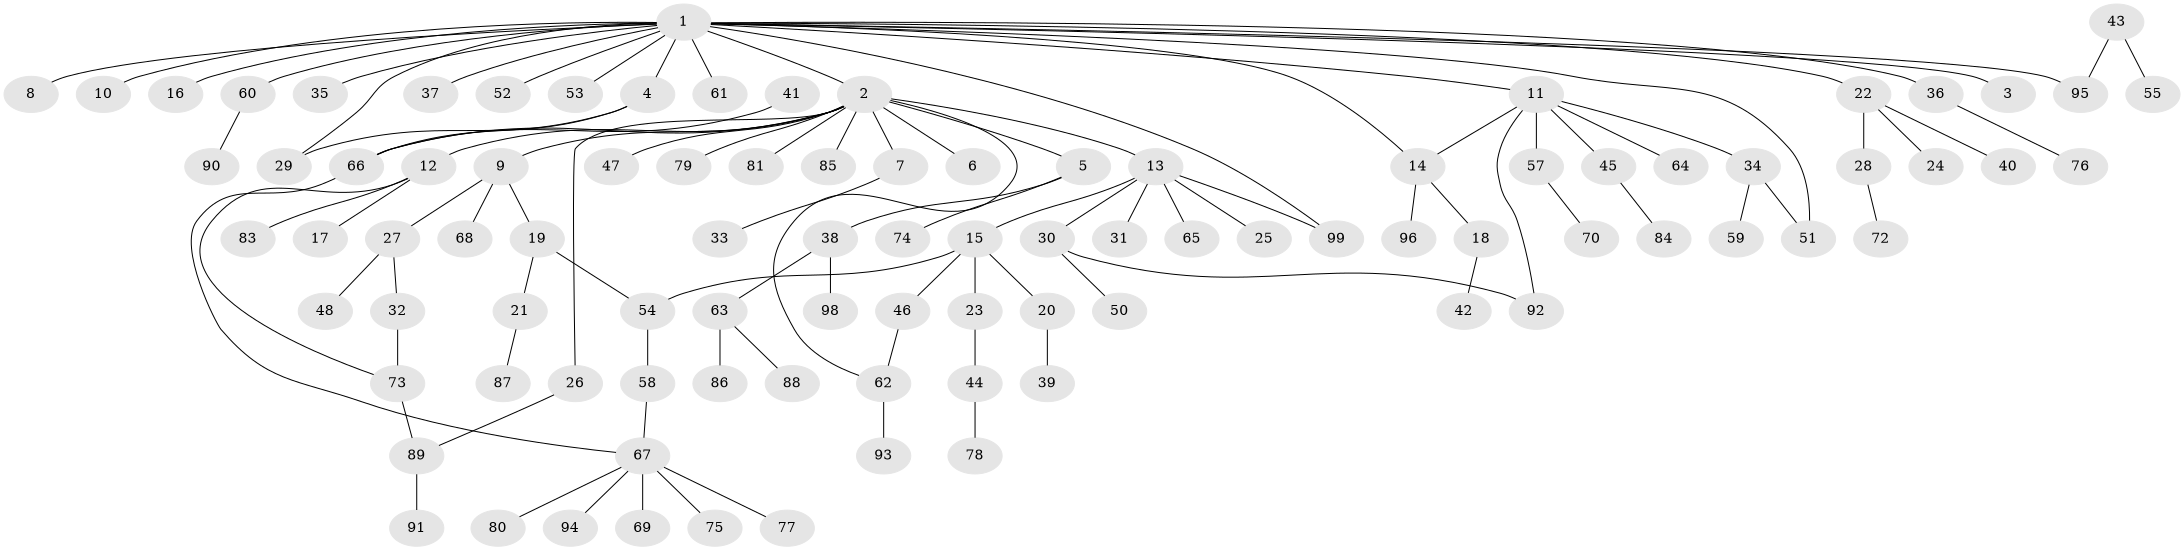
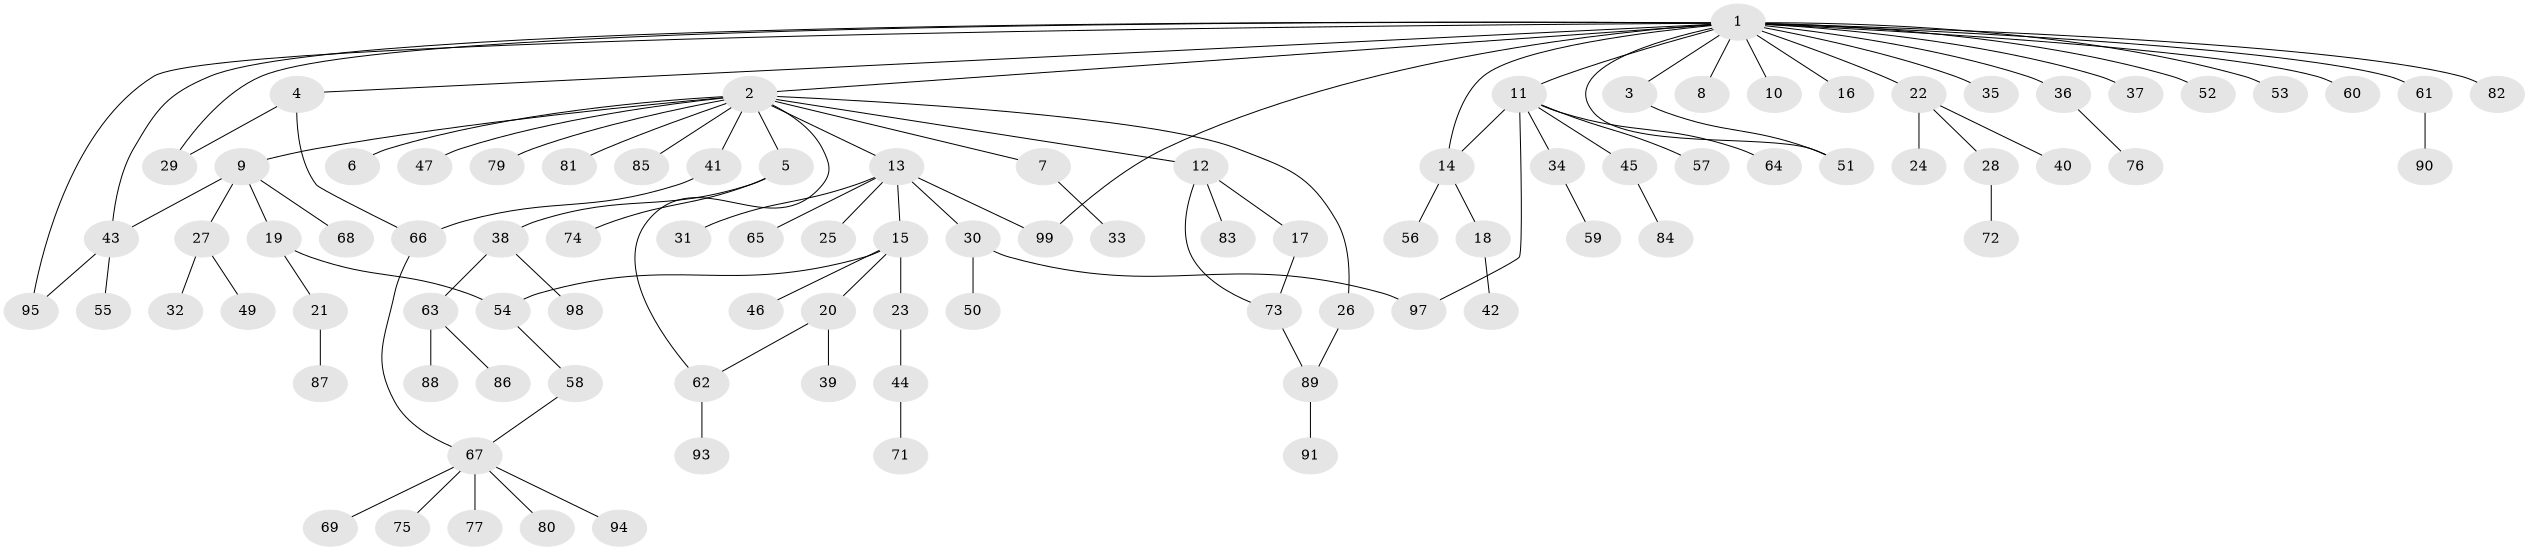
edge "1" -- "43": added
node "82": added
edge "60" -- "90": now "61" -- "90"
edge "2" -- "66": now "2" -- "41"
edge "9" -- "43": added
edge "34" -- "51": now "3" -- "51"
node "96": label "96" -> "56"
node "70": removed
node "48": label "48" -> "49"
node "92": label "92" -> "97"
edge "32" -- "73": now "17" -- "73"
edge "46" -- "62": now "20" -- "62"
node "78": label "78" -> "71"
